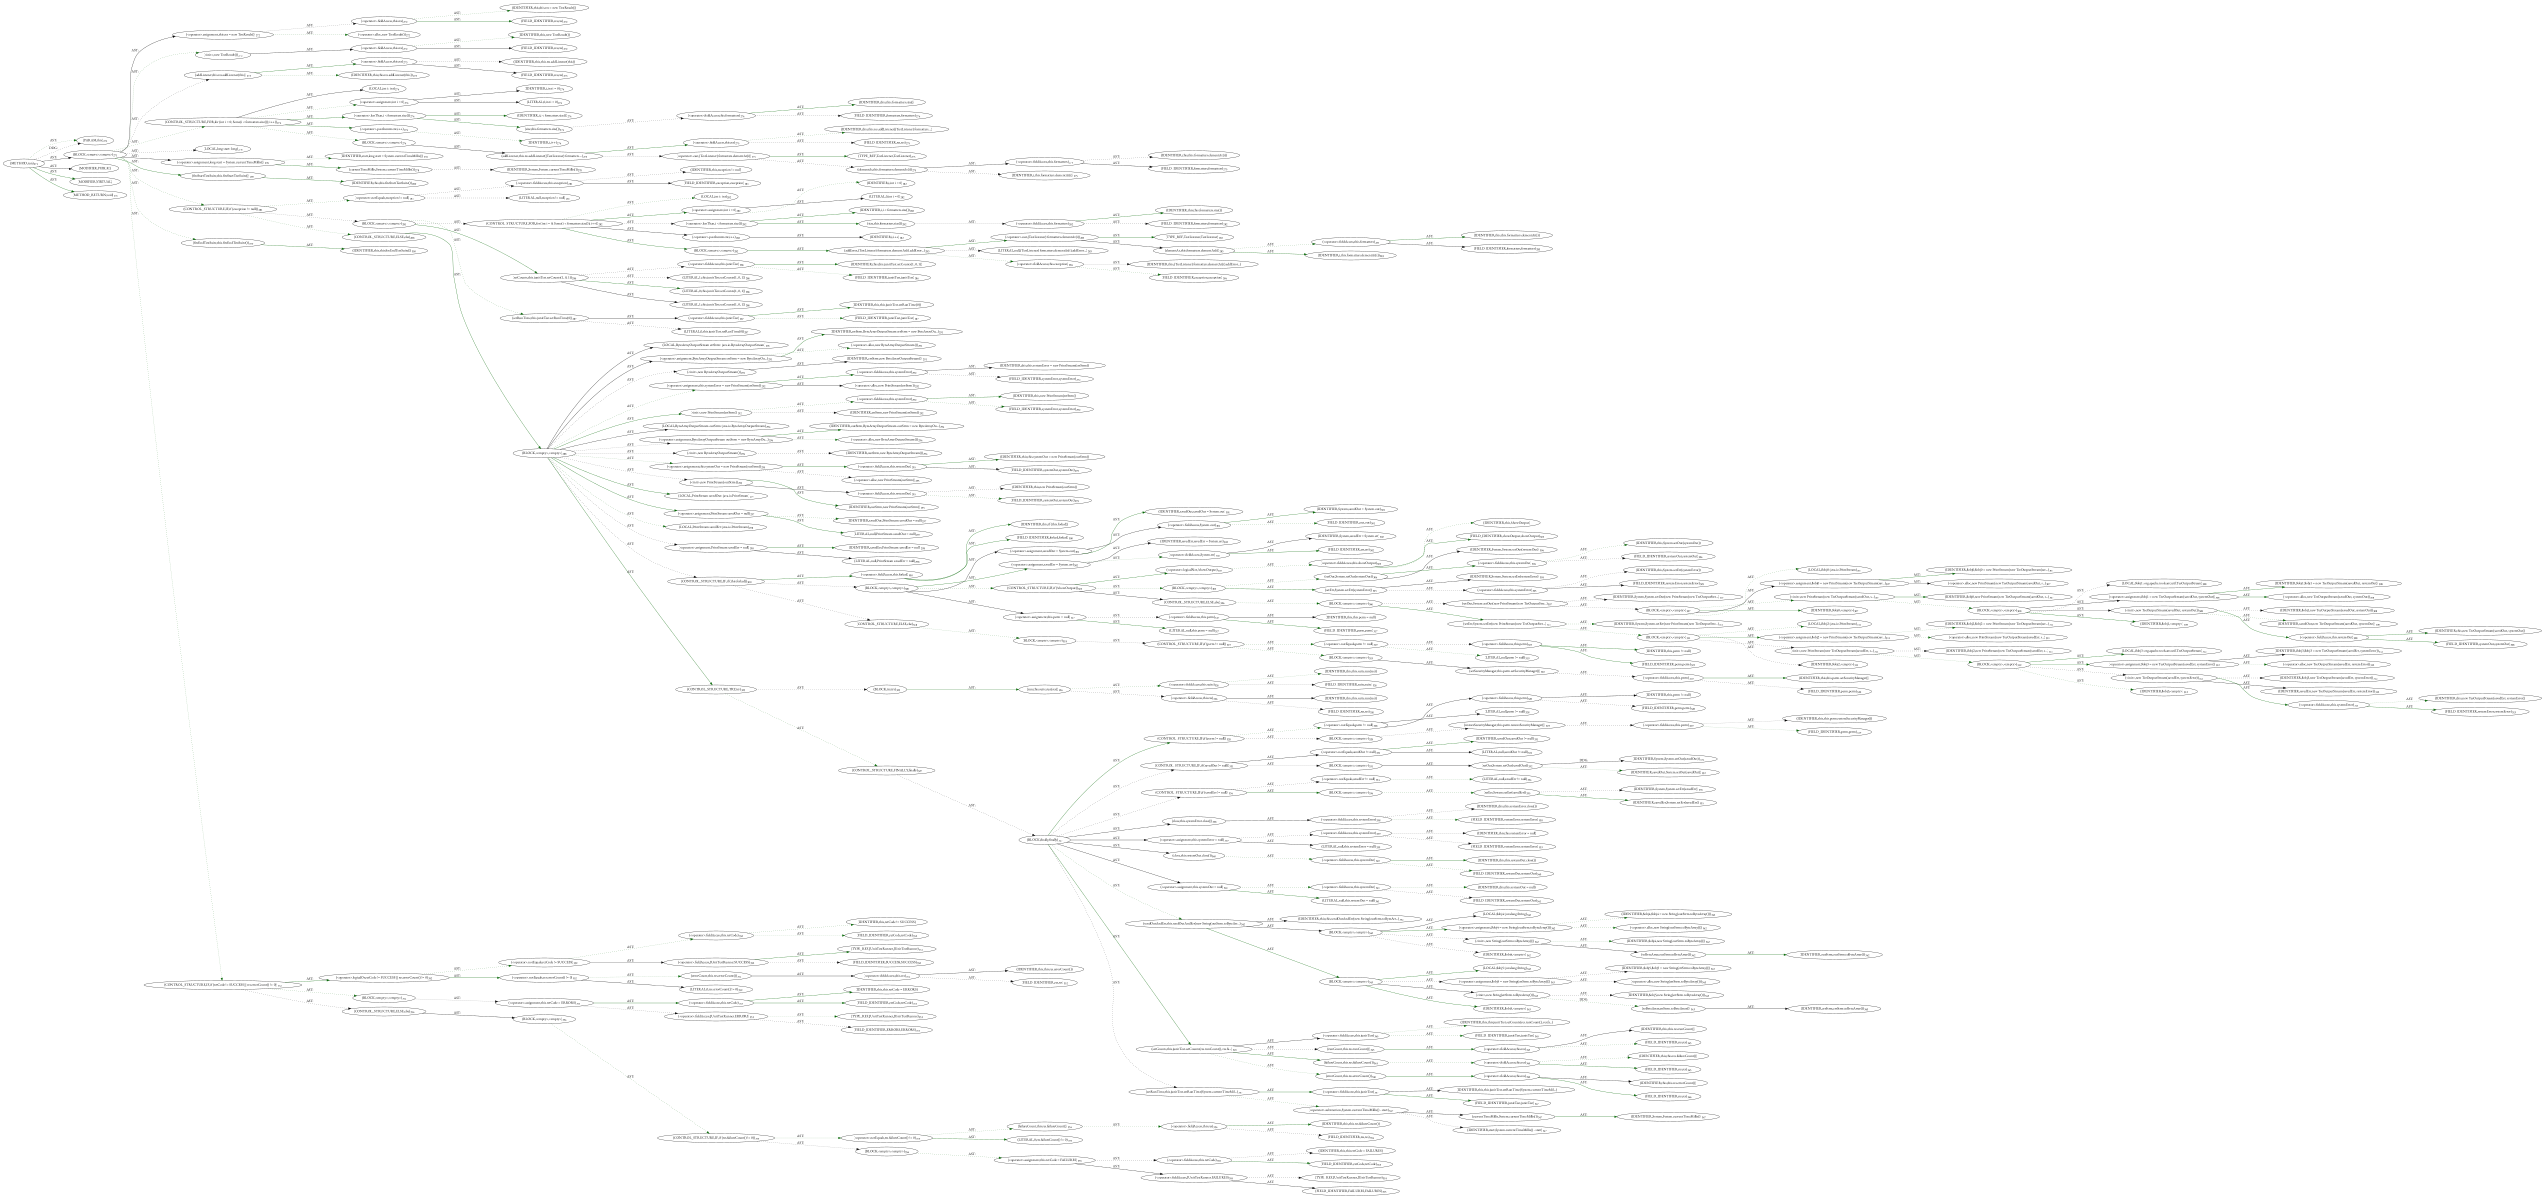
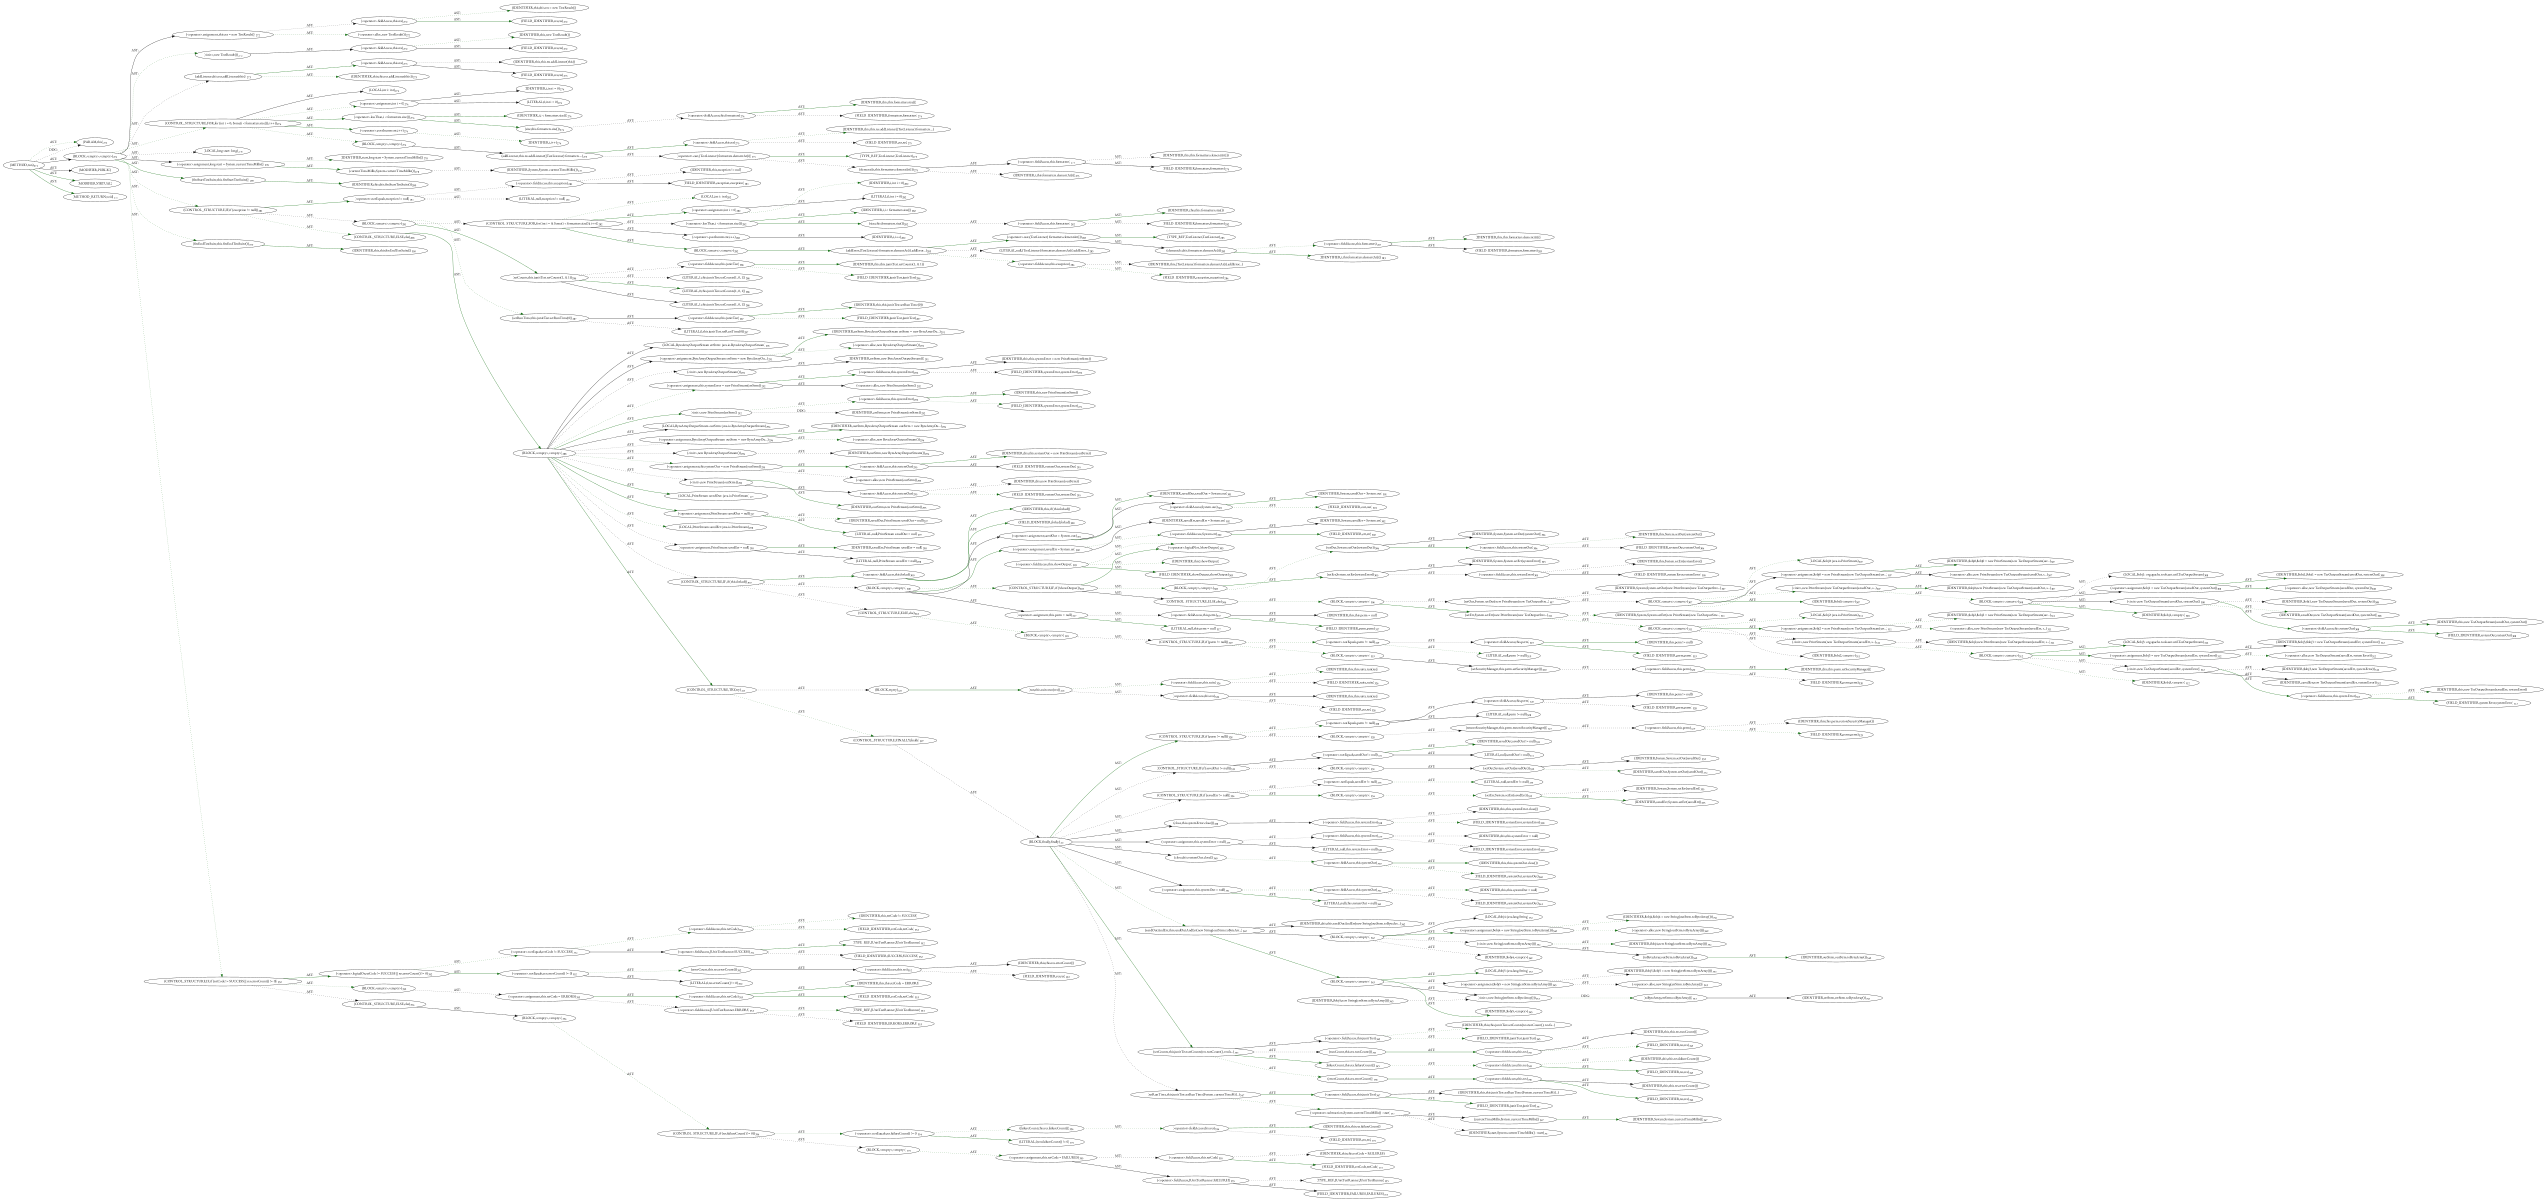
edge "(CONTROL_STRUCTURE,IF,if (exception != null))" -> "(<operator>.notEquals,exception != null)": style dotted -> solid
edge "(<init>,new PrintStream(errStrm))" -> "(IDENTIFIER,errStrm,new PrintStream(errStrm))": label "AST: " -> "DDG: "
edge "(<operator>.logicalNot,!showOutput)" -> "(<operator>.fieldAccess,this.showOutput)": reversed
edge "(setOut,System.setOut(savedOut))" -> "(IDENTIFIER,System,System.setOut(savedOut))": label "DDG: " -> "AST: "
edge "(<init>,new String(errStrm.toByteArray()))" -> "(IDENTIFIER,$obj5,new String(errStrm.toByteArray()))": reversed
